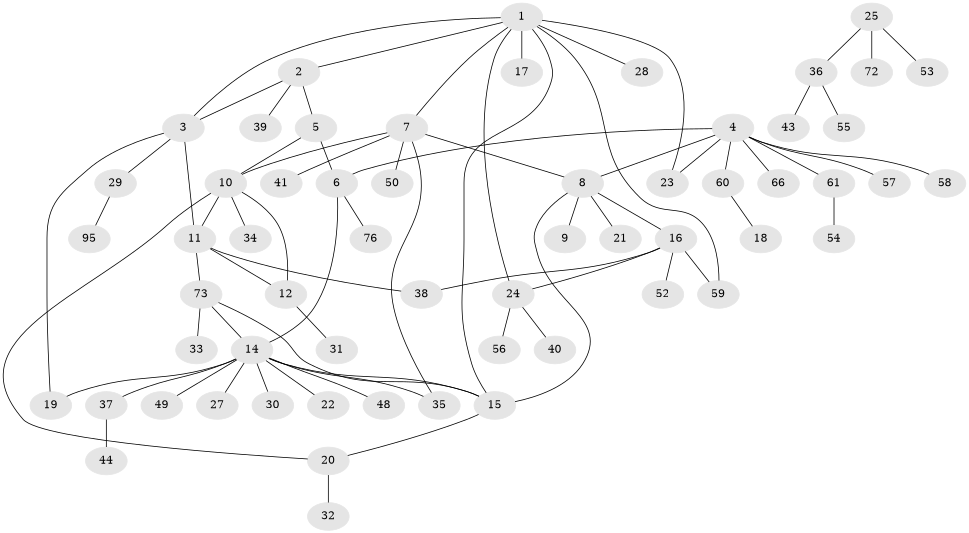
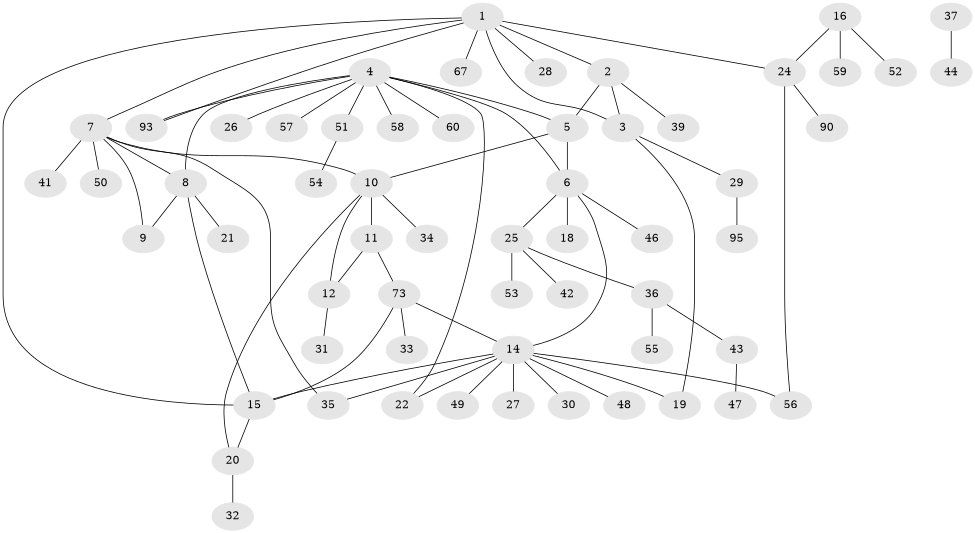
node "17": label "17" -> "67"
node "72": label "72" -> "42"
edge "4" -- "5": added
edge "1" -- "59": removed
edge "7" -- "9": added
edge "3" -- "11": removed
node "23": label "23" -> "93"
node "66": label "66" -> "26"
node "61": label "61" -> "51"
edge "4" -- "22": added
edge "6" -- "25": added
edge "8" -- "16": removed
edge "60" -- "18": now "6" -- "18"
node "76": label "76" -> "46"
node "38": removed
node "40": label "40" -> "90"
edge "14" -- "37": now "14" -- "56"
node "47": added
